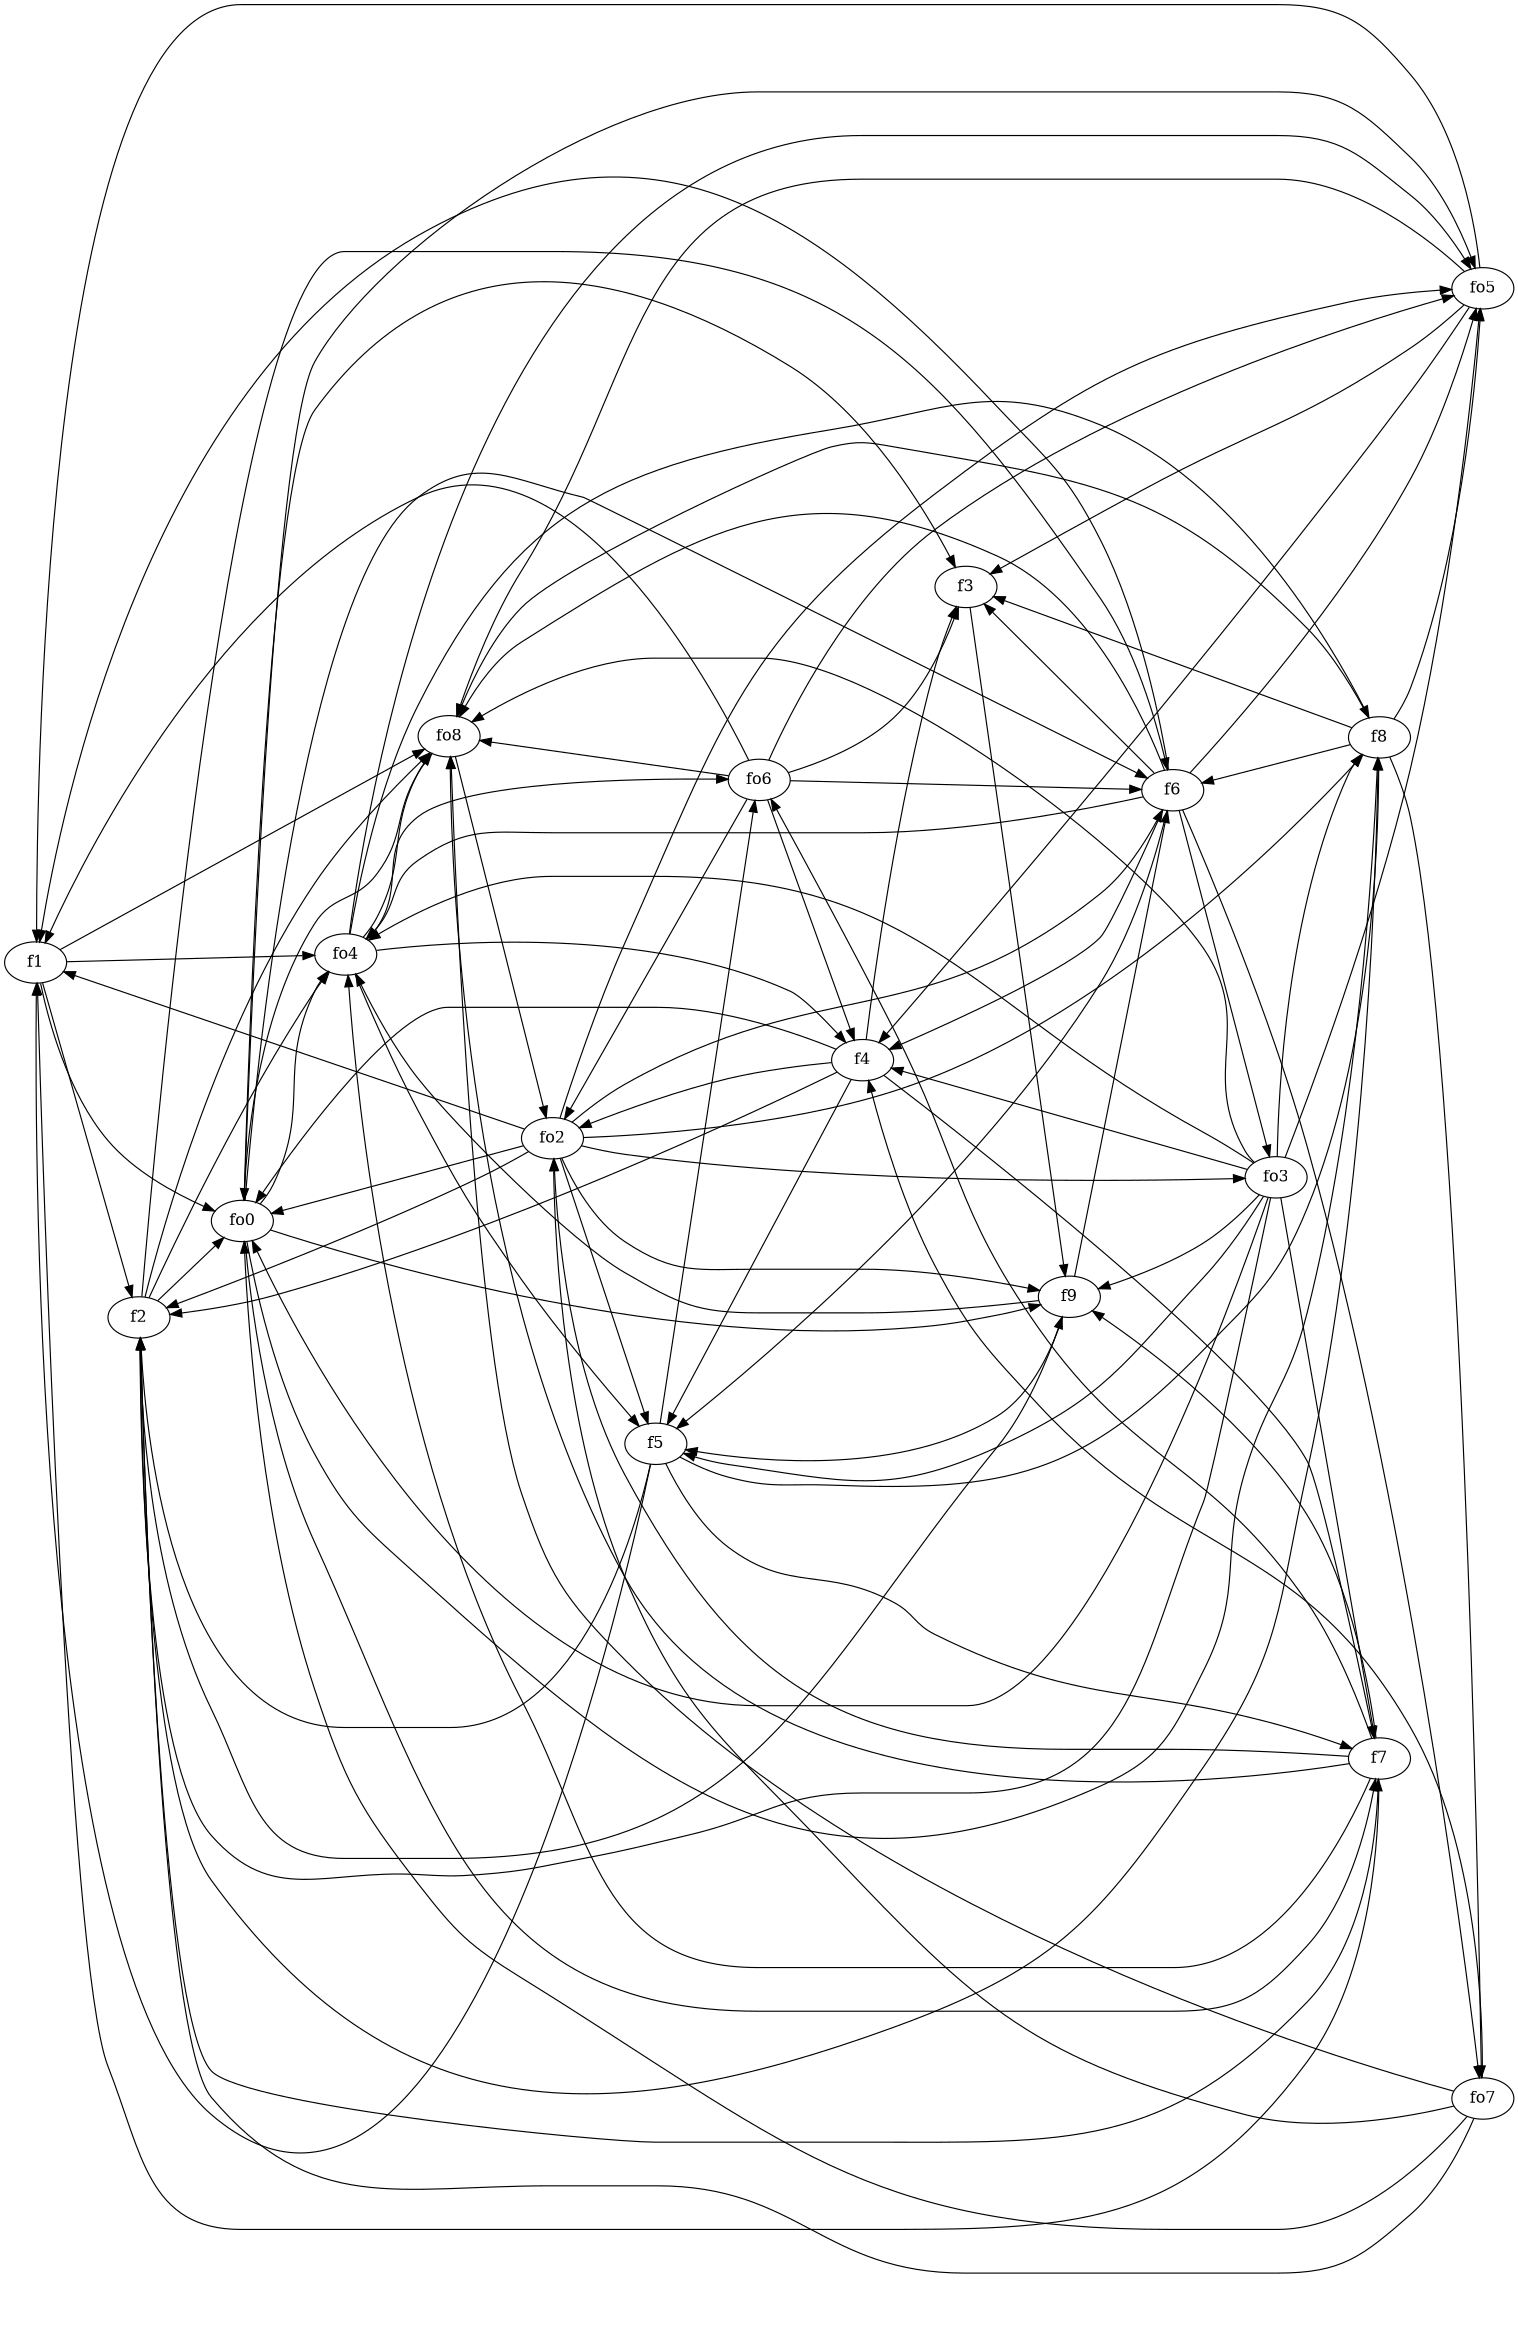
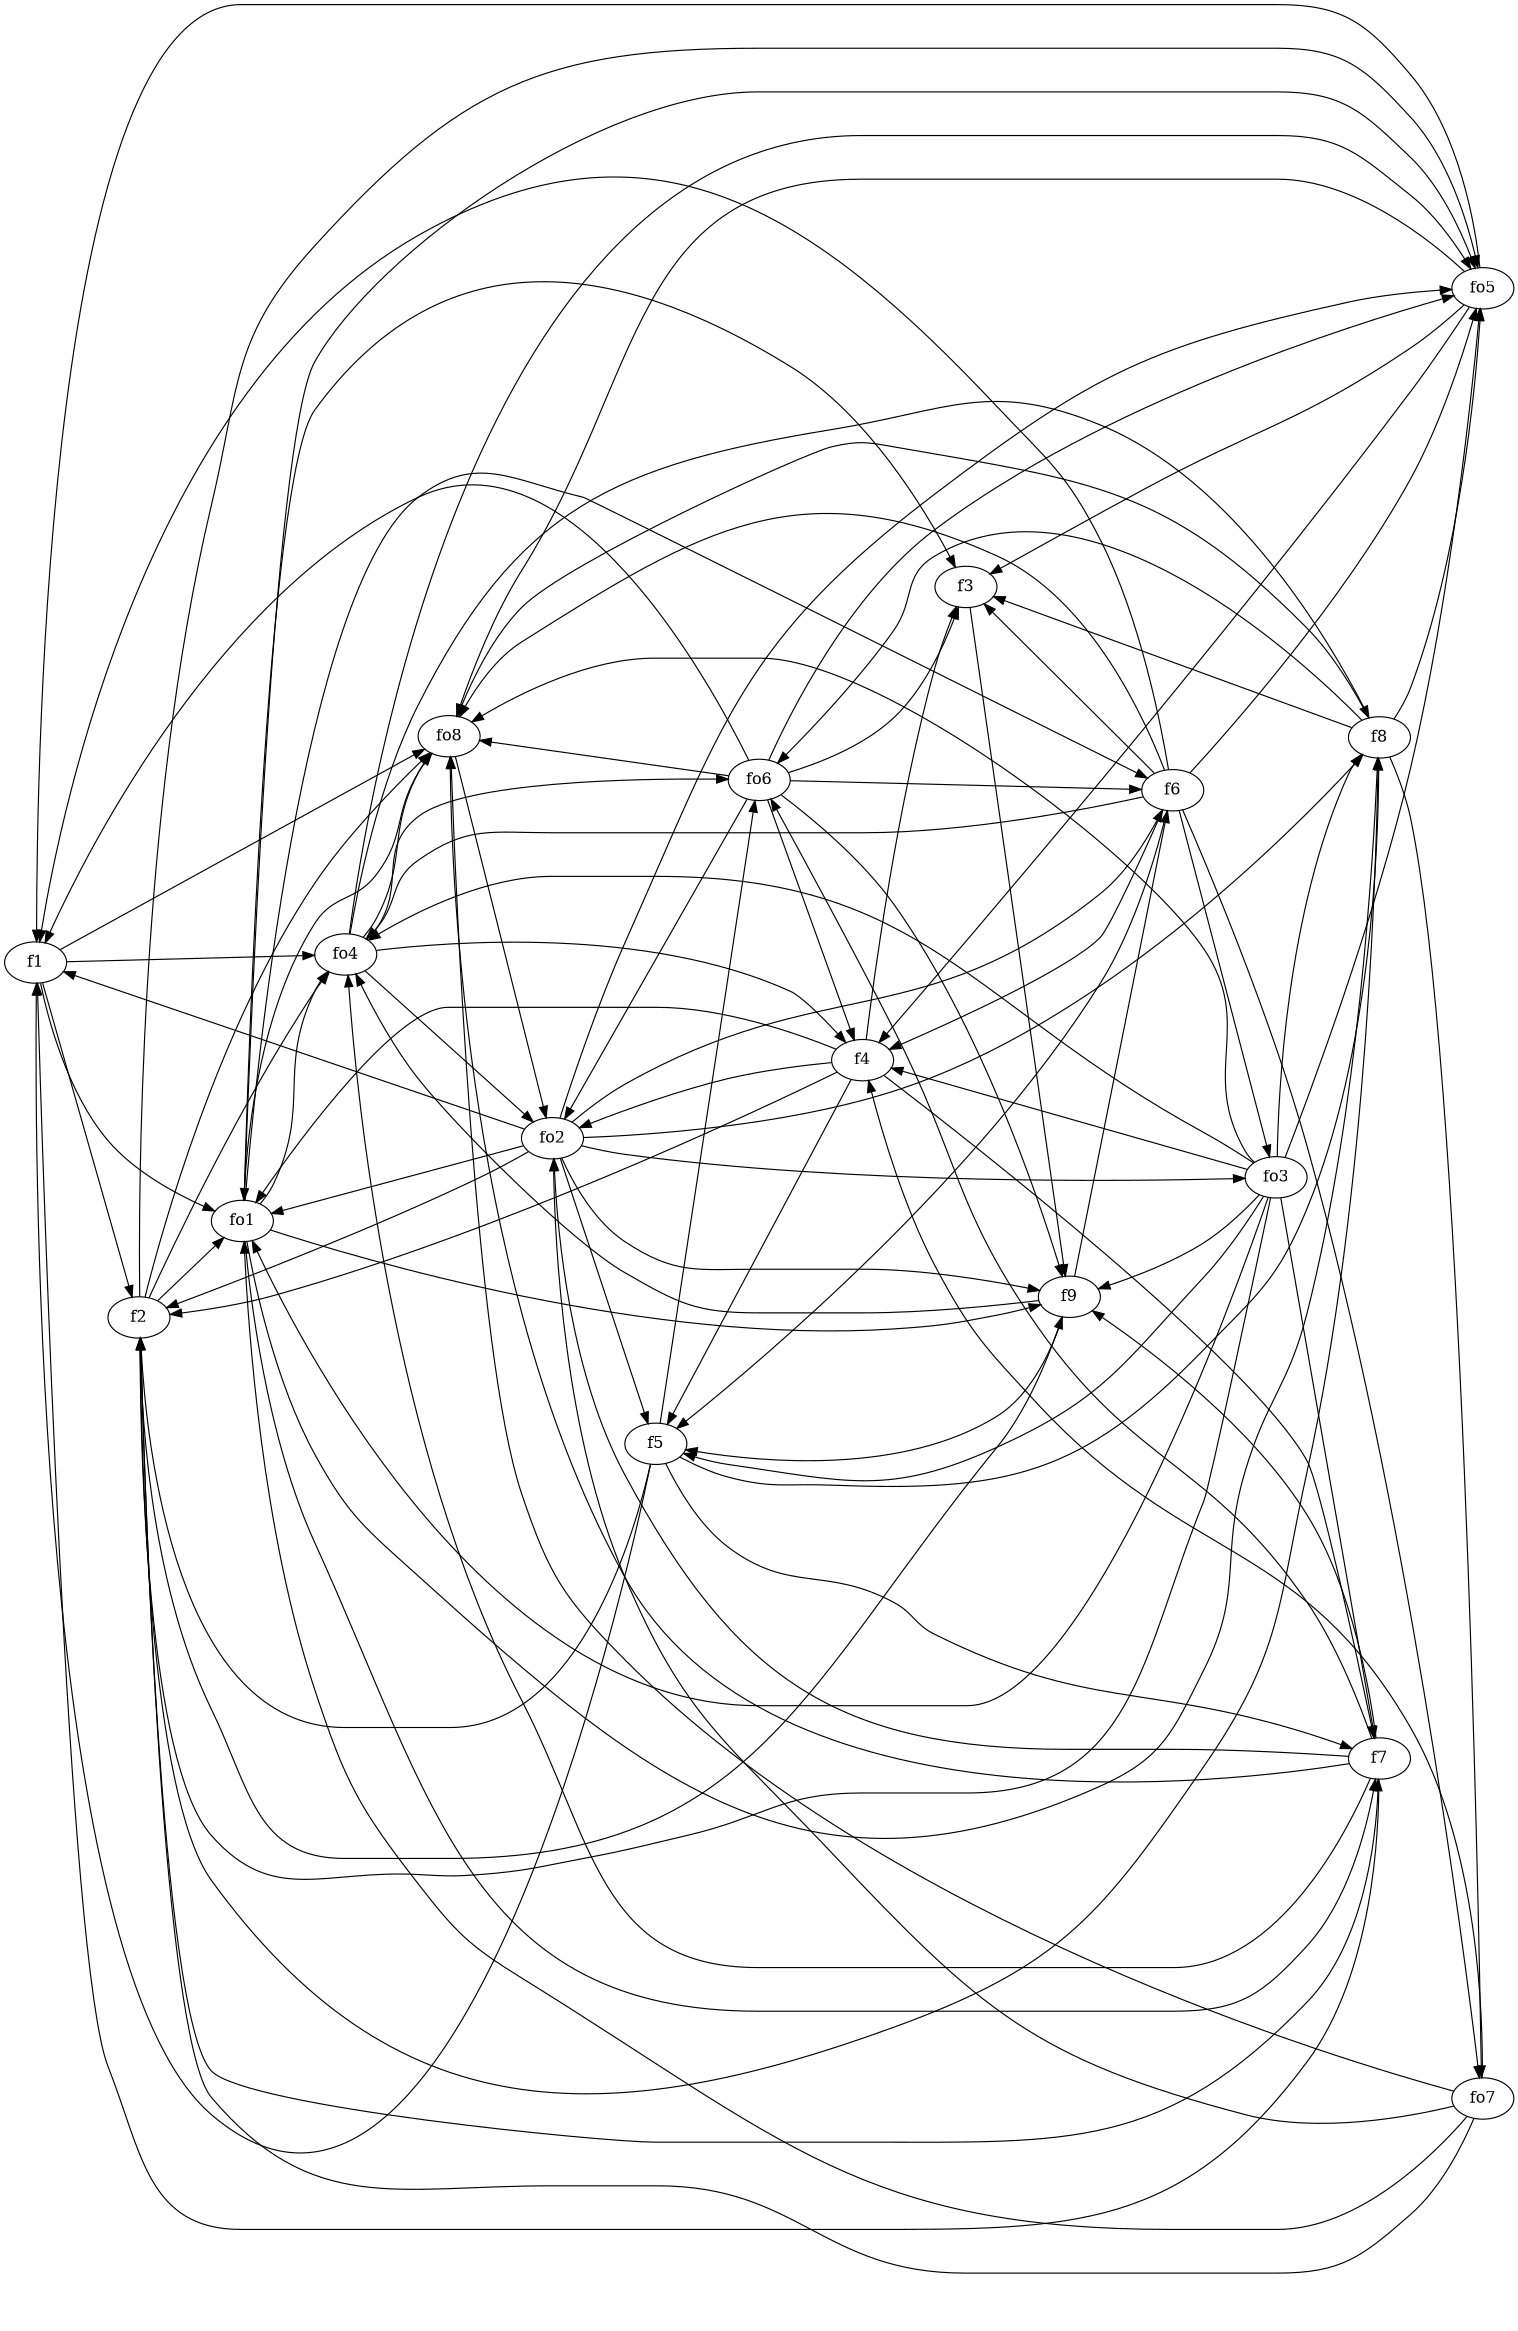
edge "f2" -> "f6": now "f2" -> "fo5"
edge "f8" -> "f6": now "f8" -> "fo6"
edge "fo6" -> "f9": added
edge "fo4" -> "f5": now "fo4" -> "fo2"
node "fo0": label "fo0" -> "fo1"
